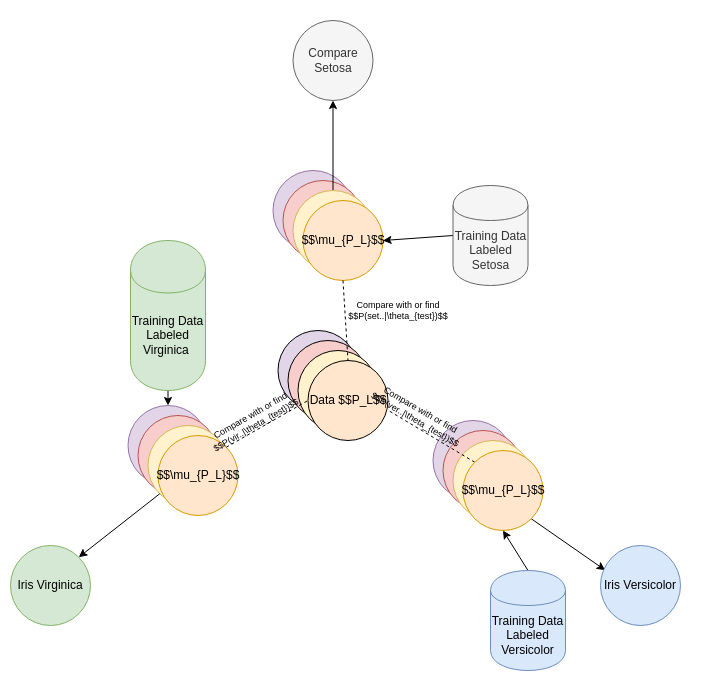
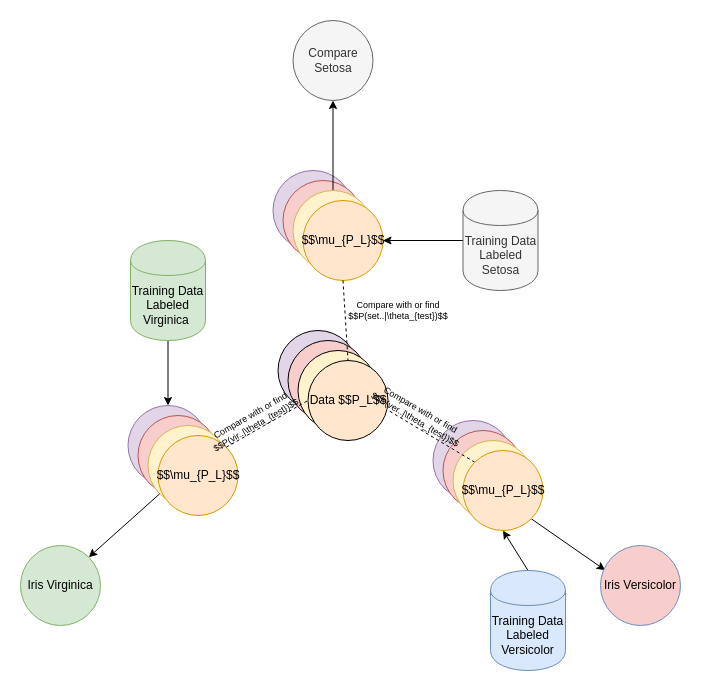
node "Training Data Labeled Setosa": moved (491, 236) -> (501, 241)
node "Training Data Labeled Virginica": size 75x150 -> 75x100
node "Iris Virginica": moved (51, 586) -> (61, 586)
node "Iris Versicolor": fillcolor #dae8fc -> #f8cecc
